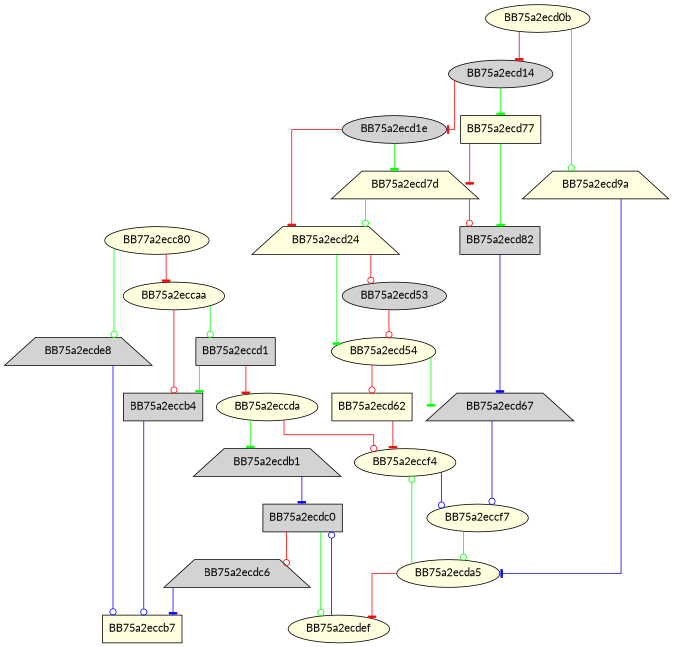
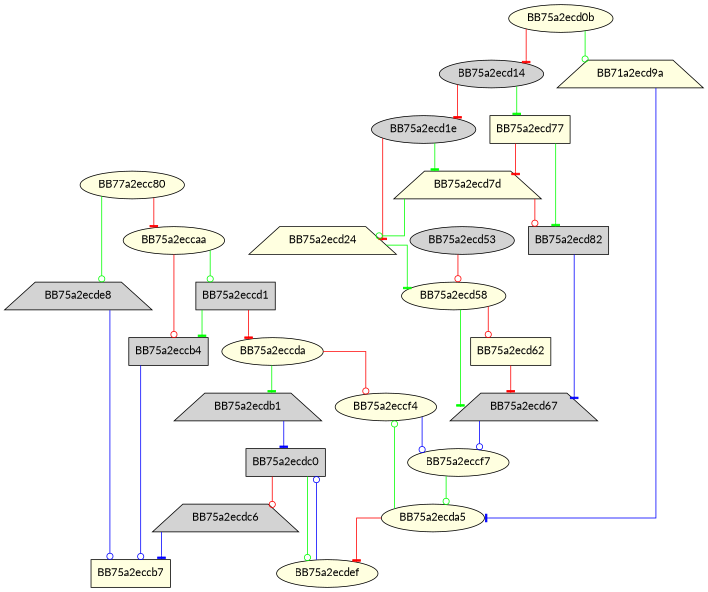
node "BB75a2ecd9a": label "BB75a2ecd9a" -> "BB71a2ecd9a"
edge "BB75a2ecd24" -> "BB75a2ecd53": removed
node "BB75a2ecd54": label "BB75a2ecd54" -> "BB75a2ecd58"
edge "BB75a2ecd62" -> "BB75a2eccf4": now "BB75a2ecd62" -> "BB75a2ecd67"
